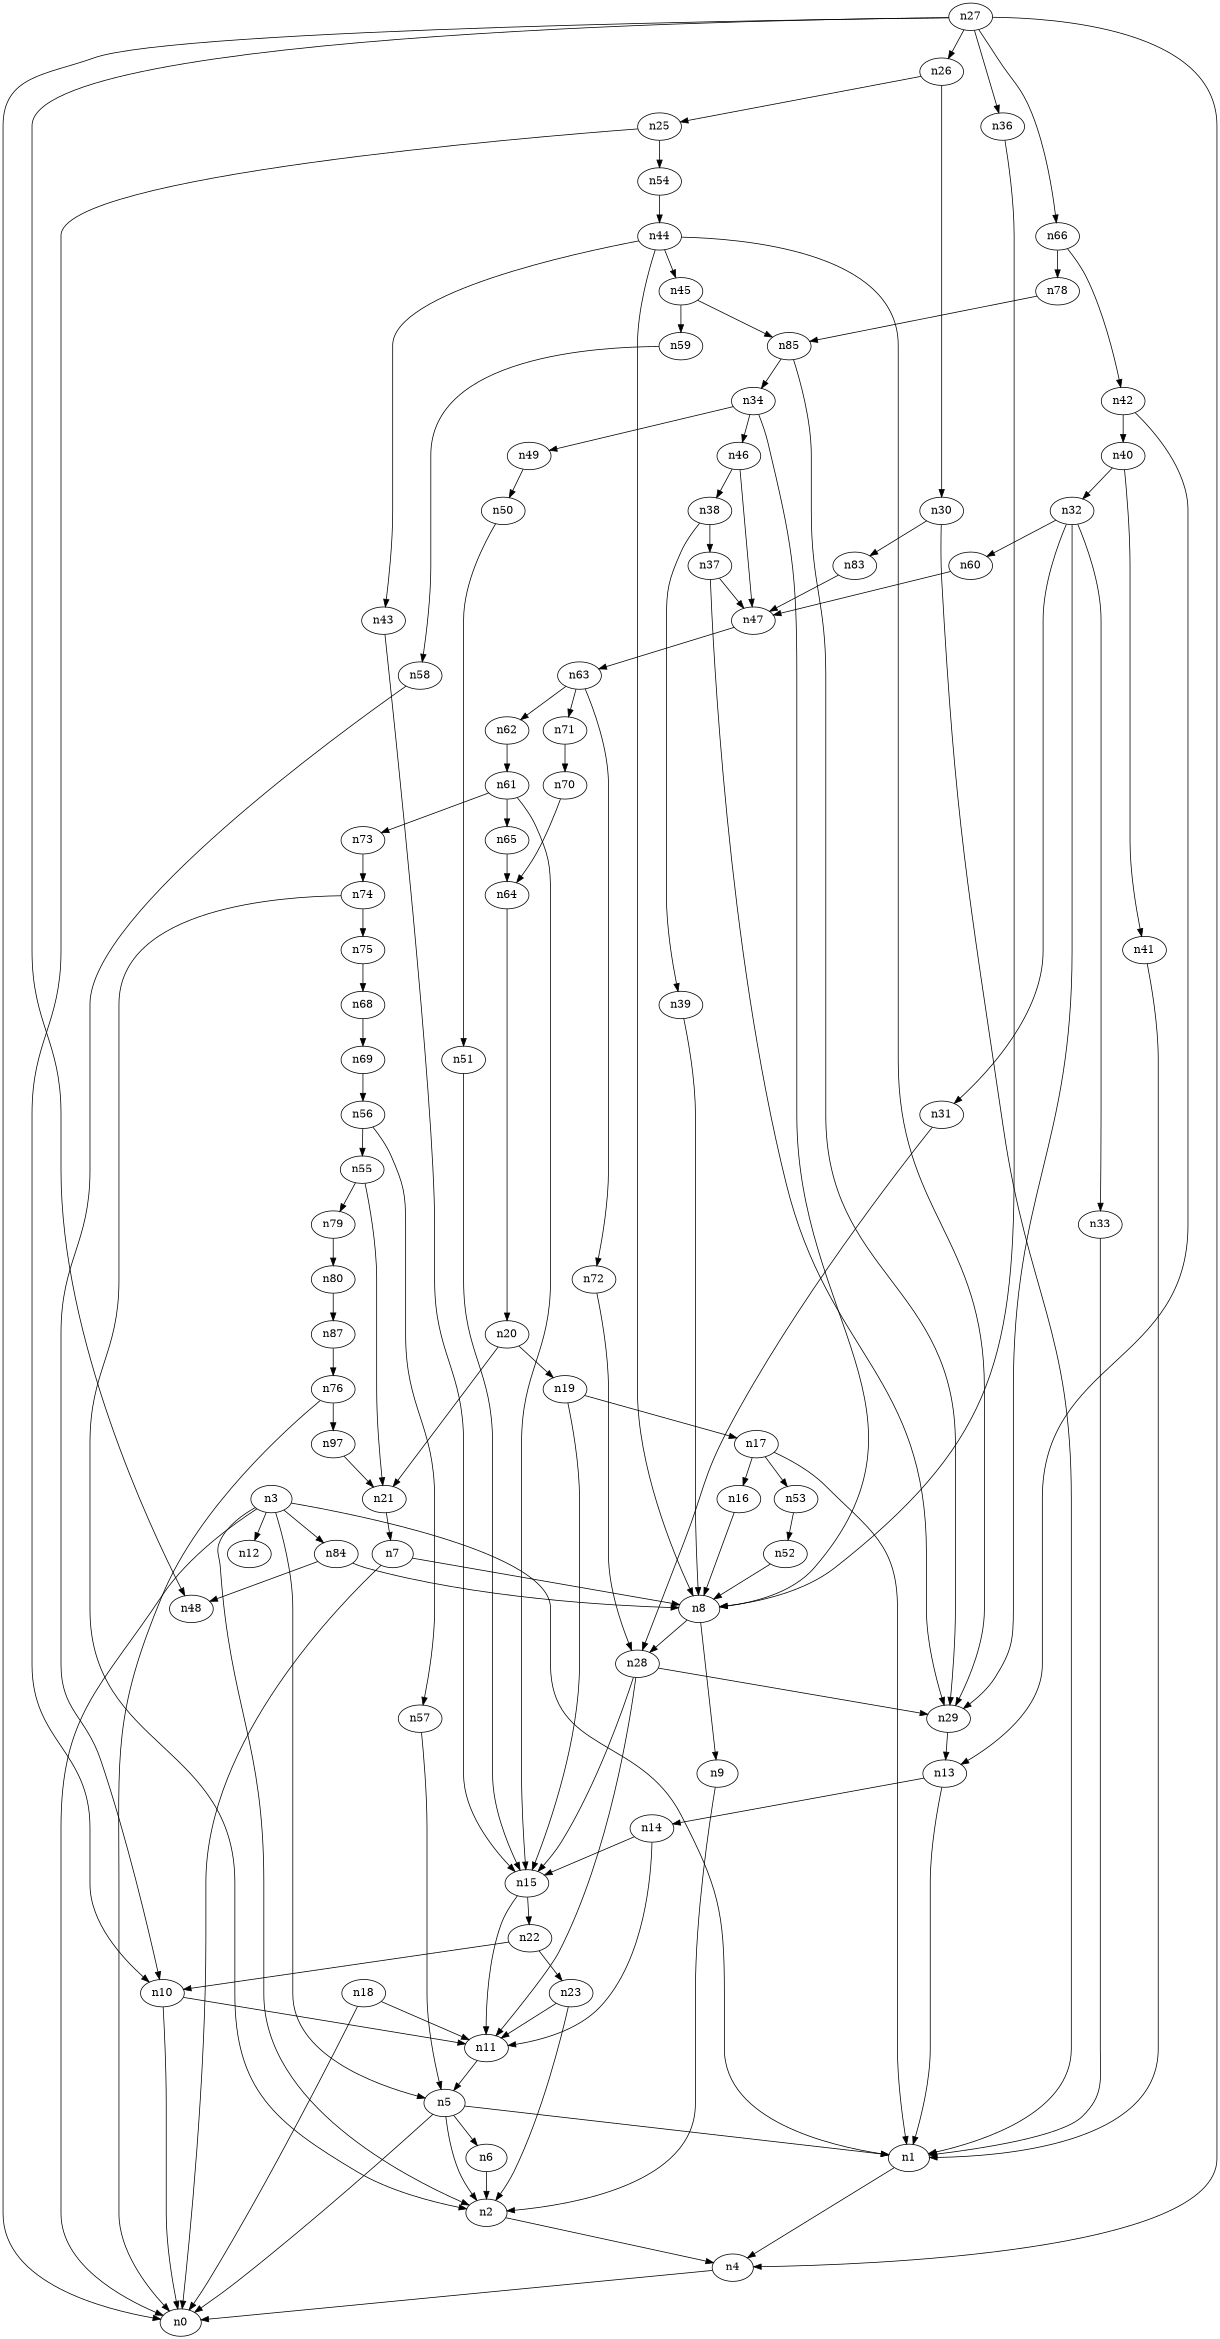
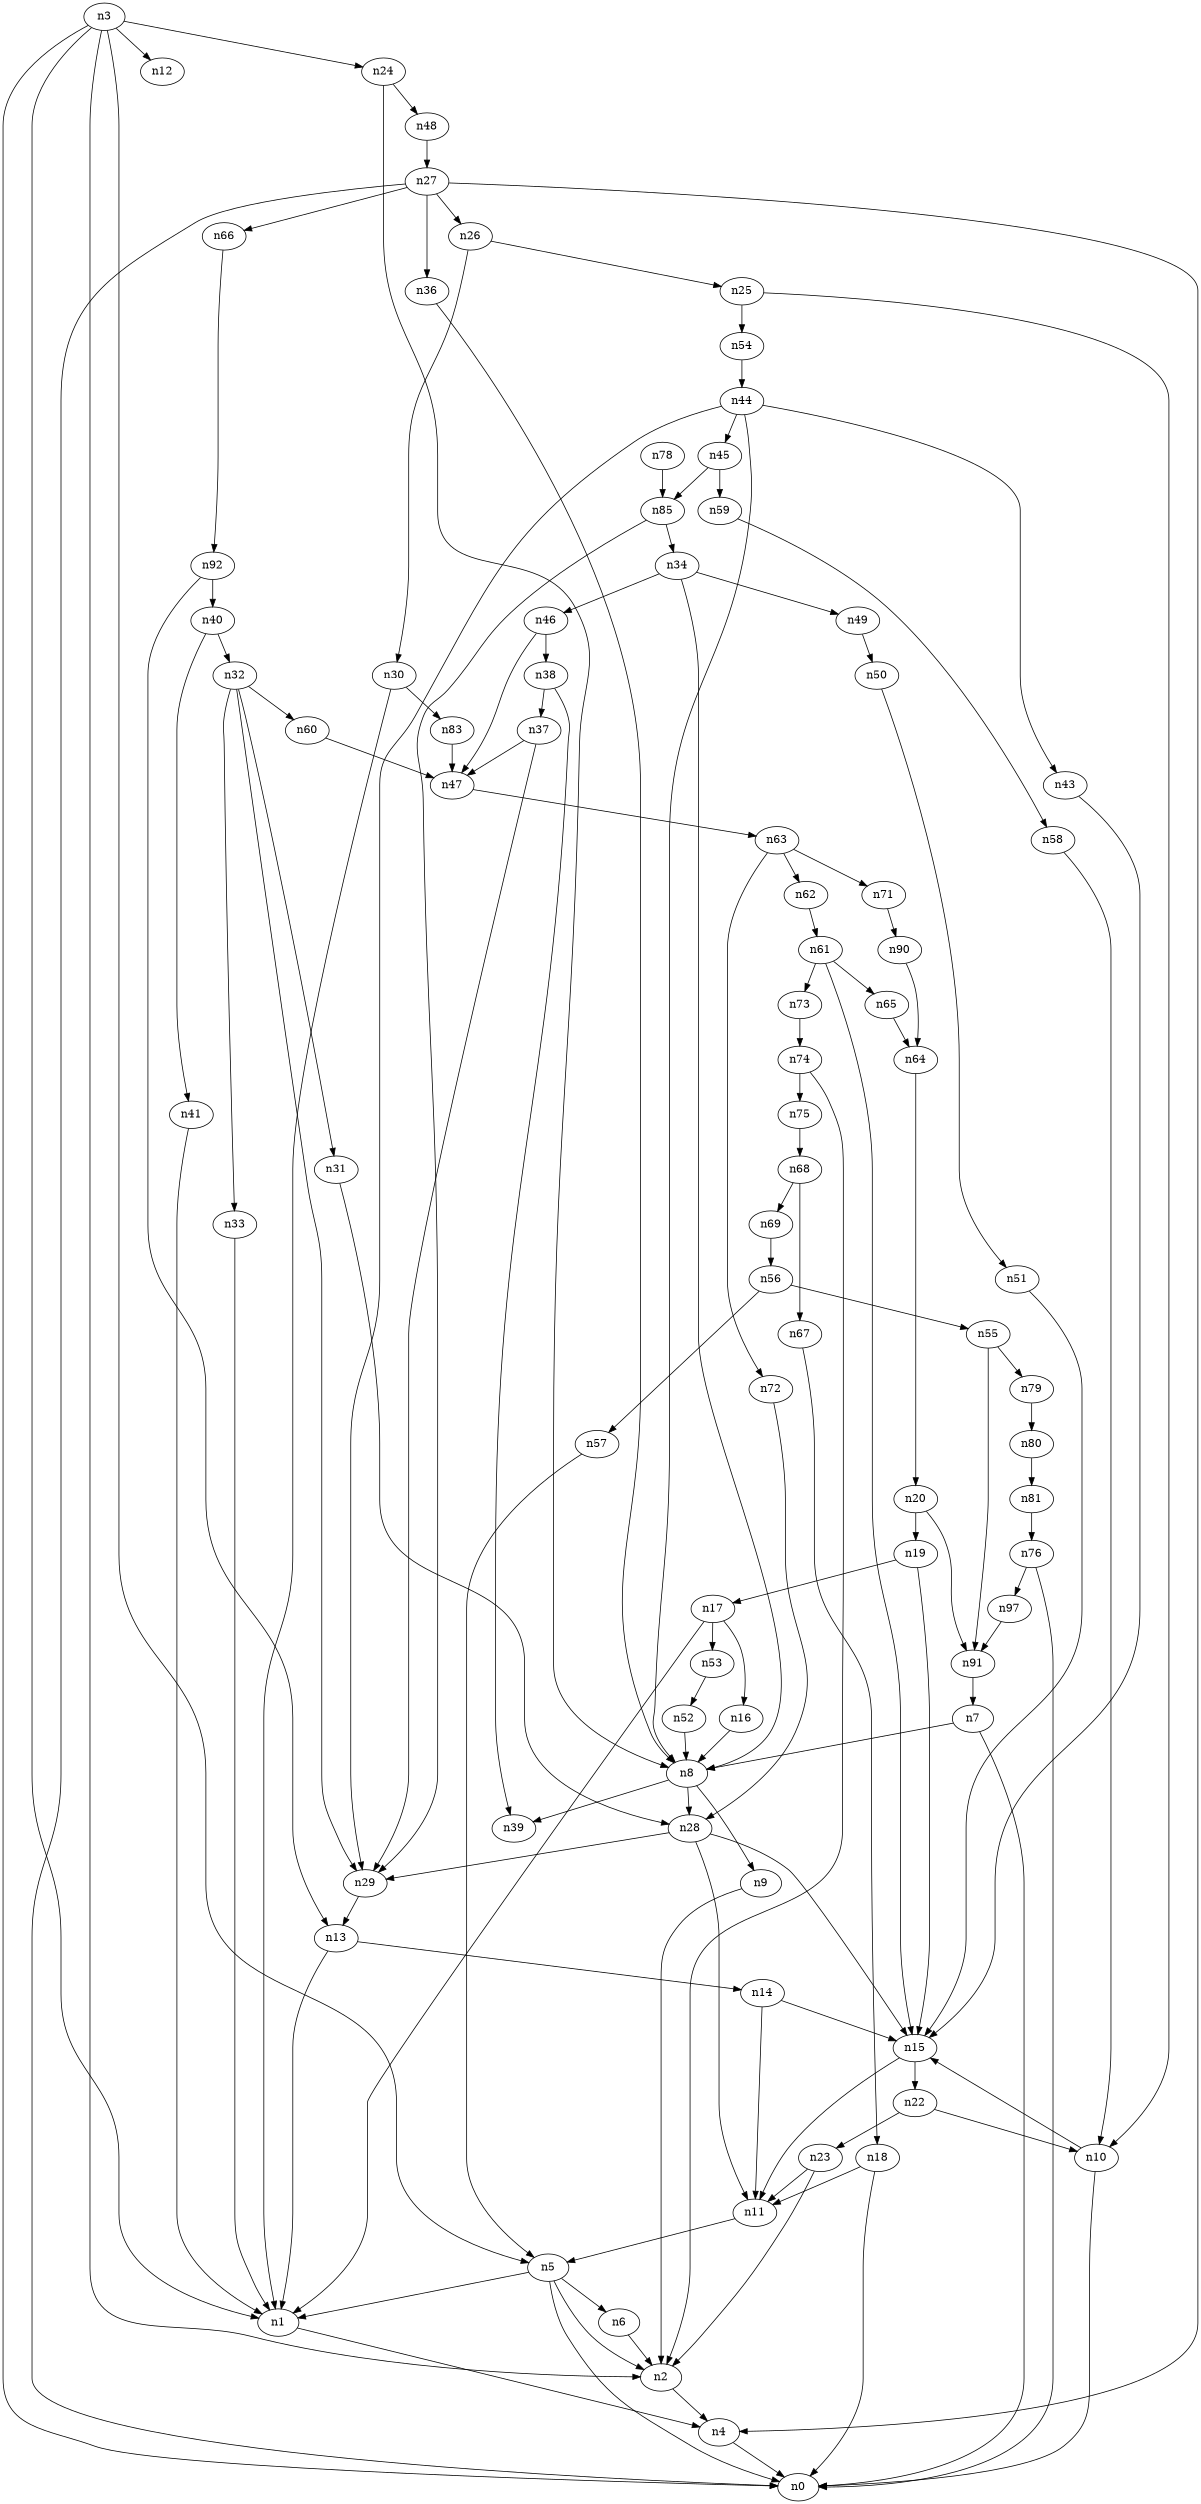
edge "n66" -> "n78": removed
edge "n27" -> "n48": reversed
node "n42": label "n42" -> "n92"
node "n70": label "n70" -> "n90"
edge "n39" -> "n8": reversed
node "n87": label "n87" -> "n81"
node "n67": added
node "n21": label "n21" -> "n91"
node "n84": label "n84" -> "n24"
edge "n10" -> "n11": now "n10" -> "n15"
